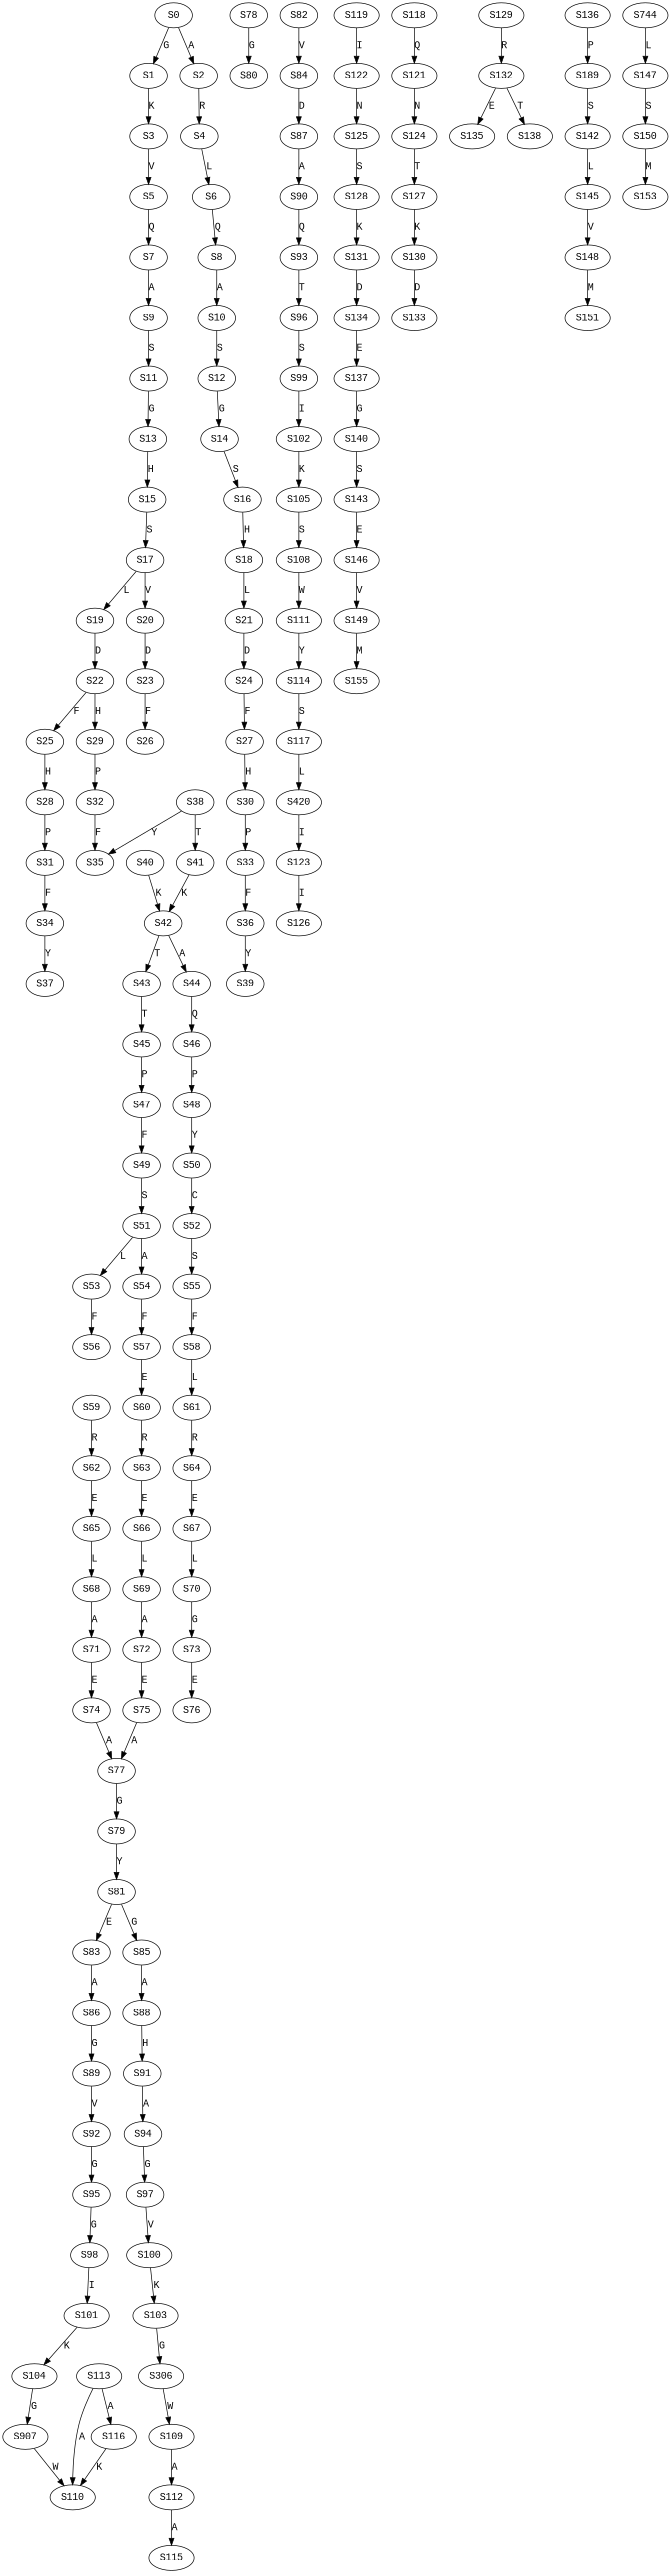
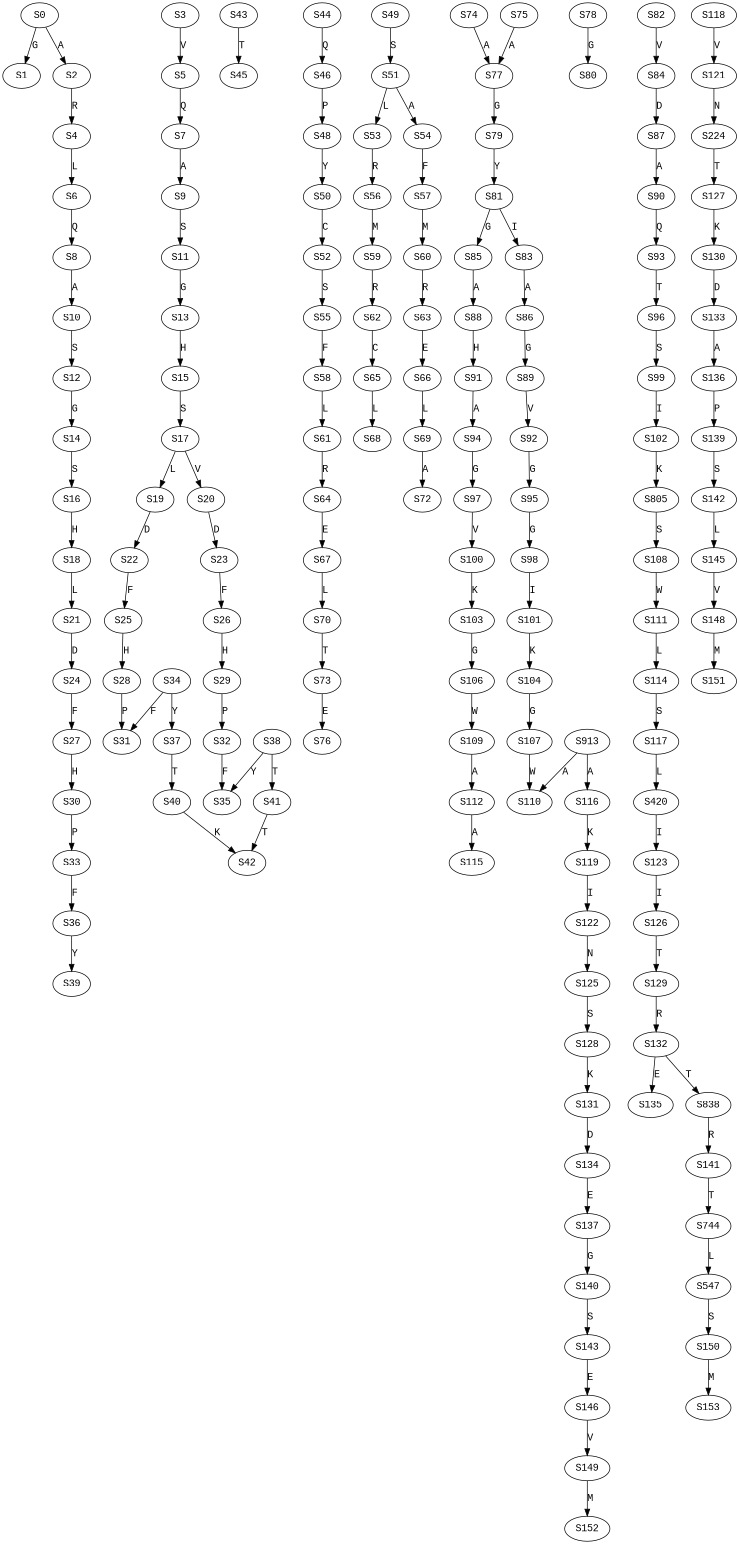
edge "S118" -> "S121": label "Q" -> "V"
node "S189": label "S189" -> "S139"
node "S147": label "S147" -> "S547"
edge "S1" -> "S3": removed, label "K"
node "S124": label "S124" -> "S224"
node "S138": label "S138" -> "S838"
edge "S56" -> "S59": added, label "M"
edge "S133" -> "S136": added, label "A"
node "S105": label "S105" -> "S805"
edge "S111" -> "S114": label "Y" -> "L"
node "S155": label "S155" -> "S152"
edge "S22" -> "S29": now "S26" -> "S29"
edge "S37" -> "S40": added, label "T"
edge "S31" -> "S34": reversed
edge "S41" -> "S42": label "K" -> "T"
edge "S42" -> "S43": removed, label "T"
edge "S42" -> "S44": removed, label "A"
edge "S126" -> "S129": added, label "T"
node "S47": removed
node "S141": added
edge "S53" -> "S56": label "F" -> "R"
edge "S57" -> "S60": label "E" -> "M"
edge "S62" -> "S65": label "E" -> "C"
edge "S70" -> "S73": label "G" -> "T"
node "S71": removed
edge "S72" -> "S75": removed, label "E"
edge "S81" -> "S83": label "E" -> "I"
node "S113": label "S113" -> "S913"
node "S306": label "S306" -> "S106"
node "S907": label "S907" -> "S107"
edge "S116" -> "S110": now "S116" -> "S119"
